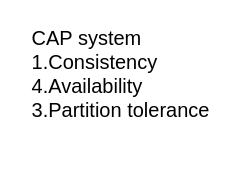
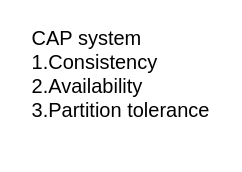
node "CAP system 1.Consistency 4.Availability 3.Partition tolerance": label "CAP system 1.Consistency 4.Availability 3.Partition tolerance" -> "CAP system 1.Consistency 2.Availability 3.Partition tolerance"
